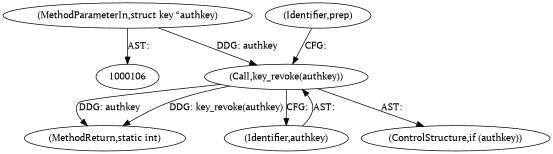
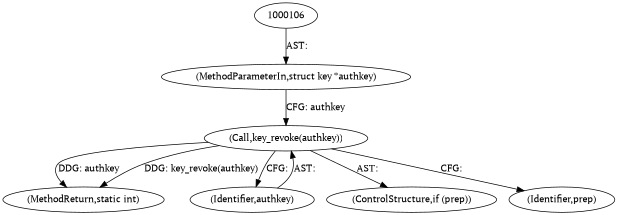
edge "(MethodParameterIn,struct key *authkey)" -> "1000106": reversed
edge "(Identifier,prep)" -> "(Call,key_revoke(authkey))": reversed
edge "(MethodParameterIn,struct key *authkey)" -> "(Call,key_revoke(authkey))": label "DDG: authkey" -> "CFG: authkey"
node "(ControlStructure,if (authkey))": label "(ControlStructure,if (authkey))" -> "(ControlStructure,if (prep))"
